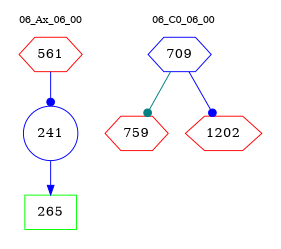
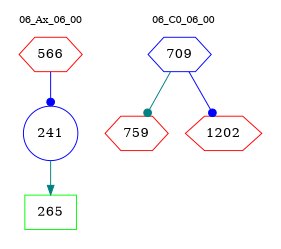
node "561": label "561" -> "566"
edge "241" -> "265": color blue -> teal
